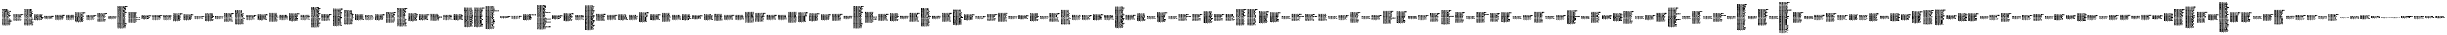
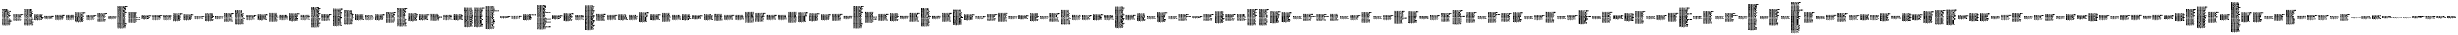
node "676: [NO_SSA] JUMPDEST 677: [NO_SSA] PUSH1": added
